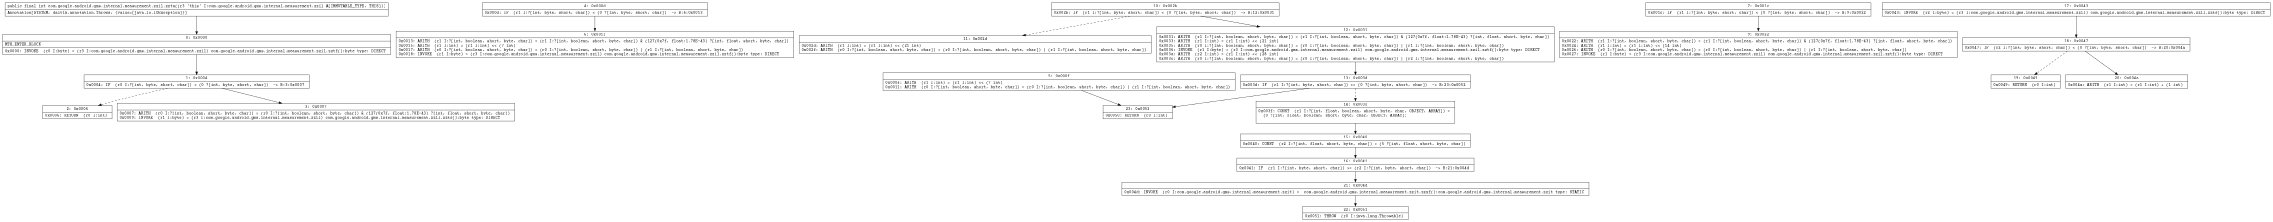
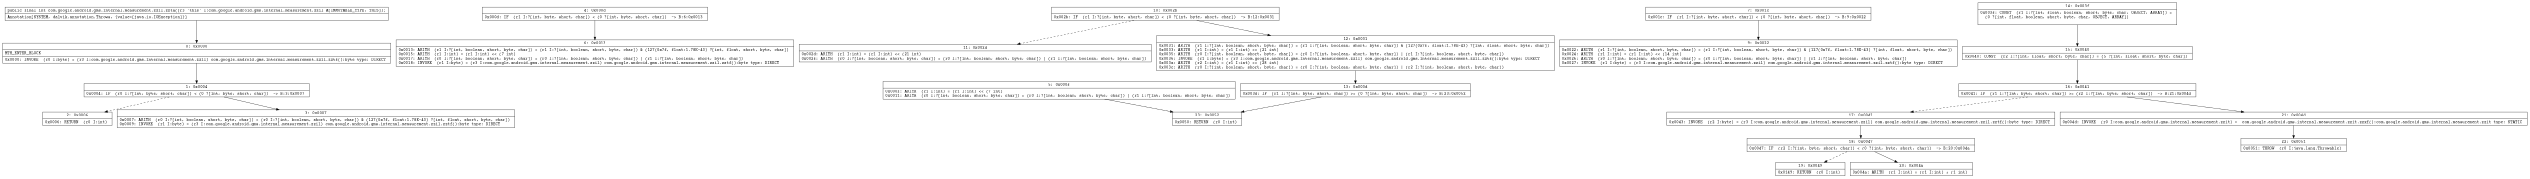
node "19: 0x0049": text "0x0049: RETURN  (r0 I:int)" -> "0x0149: RETURN  (r0 I:int)"
edge "13: 0x003d" -> "14: 0x003f": removed
edge "16: 0x0041" -> "17: 0x0043": added
